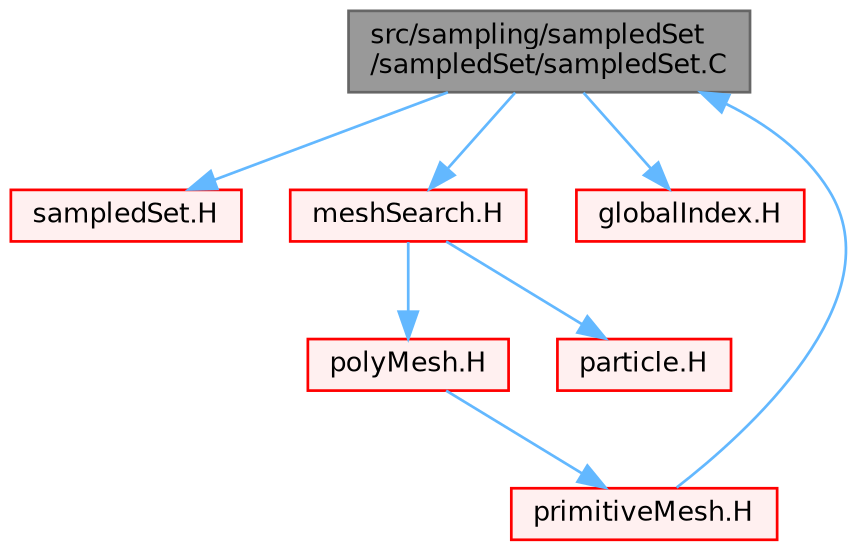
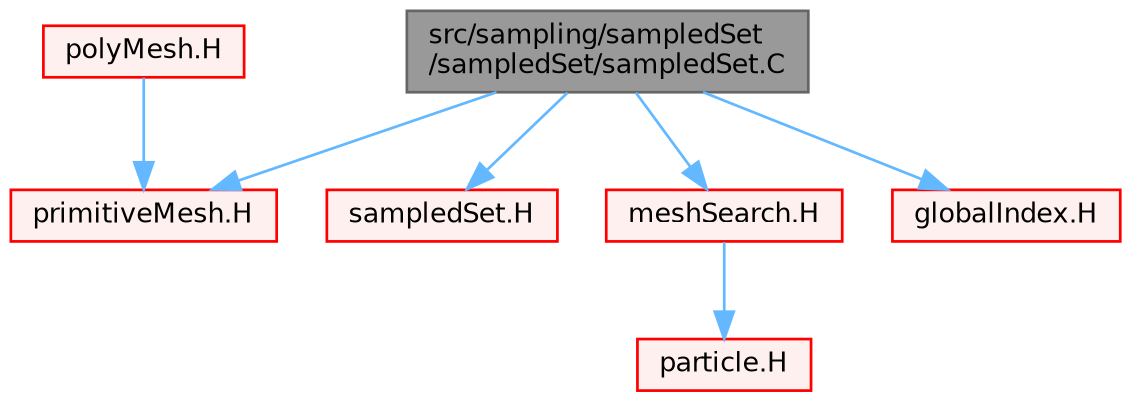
edge "meshSearch.H" -> "polyMesh.H": removed
edge "primitiveMesh.H" -> "src/sampling/sampledSet /sampledSet/sampledSet.C": reversed
